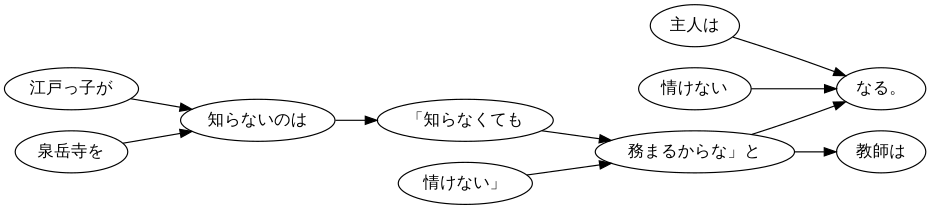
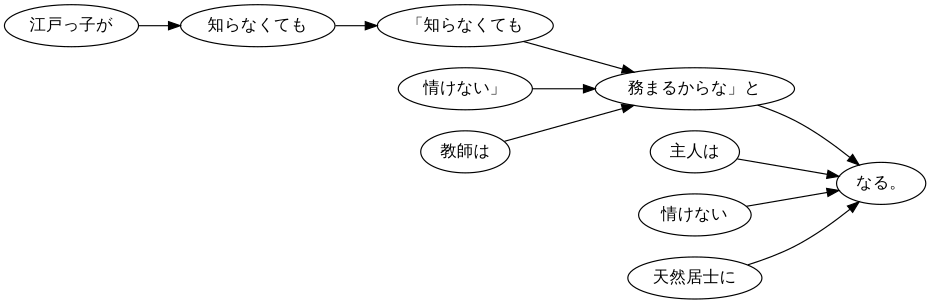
node "知らないのは": label "知らないのは" -> "知らなくても"
node "泉岳寺を": removed
edge "務まるからな」と" -> "教師は": reversed
node "天然居士に": added
